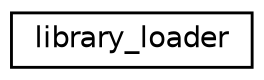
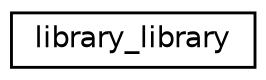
node "library_loader": label "library_loader" -> "library_library"
